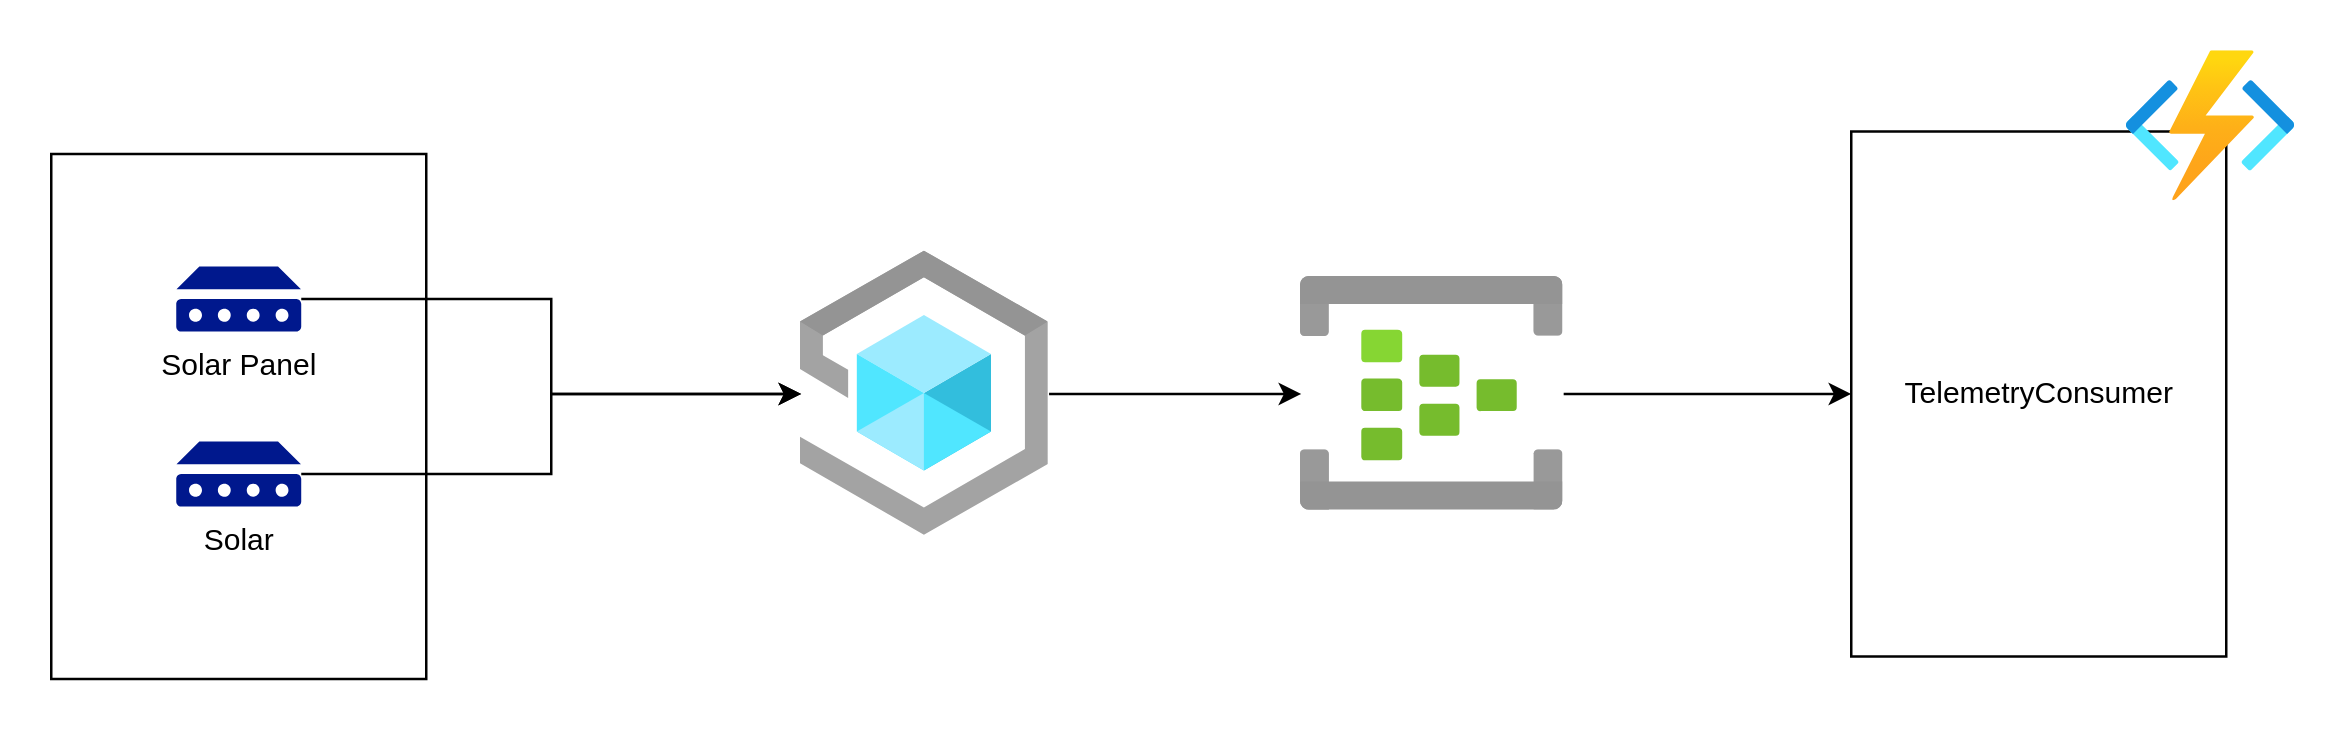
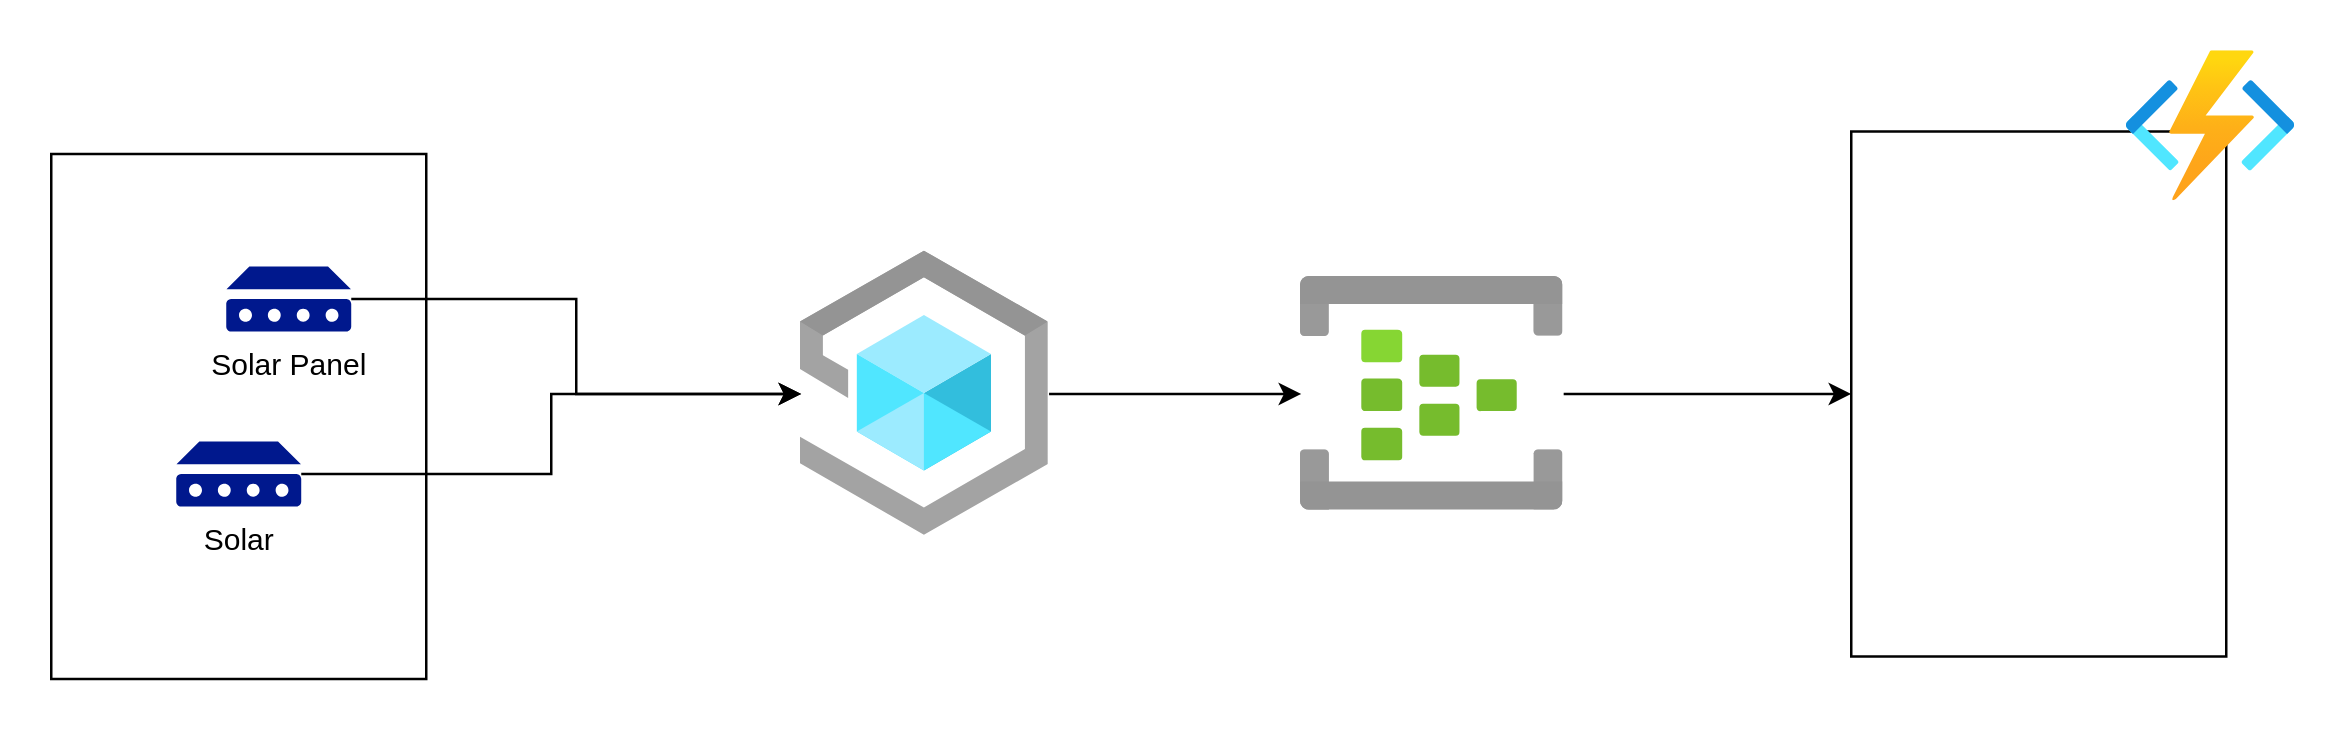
node "Solar Panel": moved (239, 299) -> (289, 299)
node "TelemetryConsumer": removed
